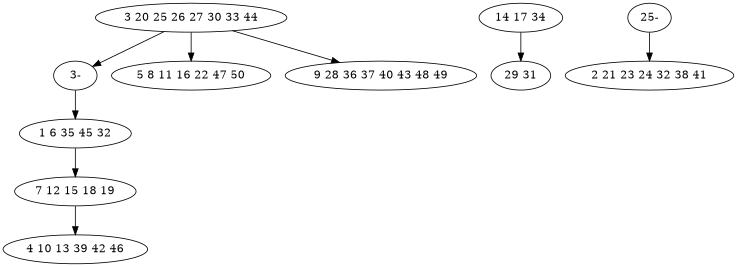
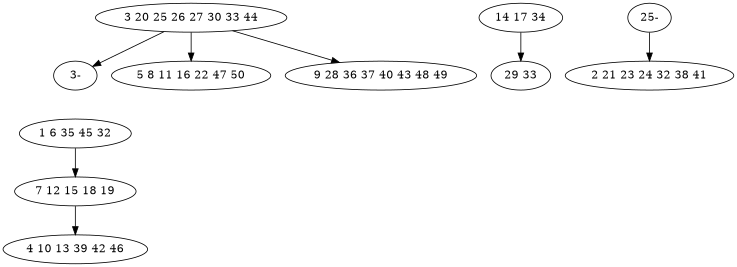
node "29 31": label "29 31" -> "29 33"
edge "3-" -> "1 6 35 45 32": removed
